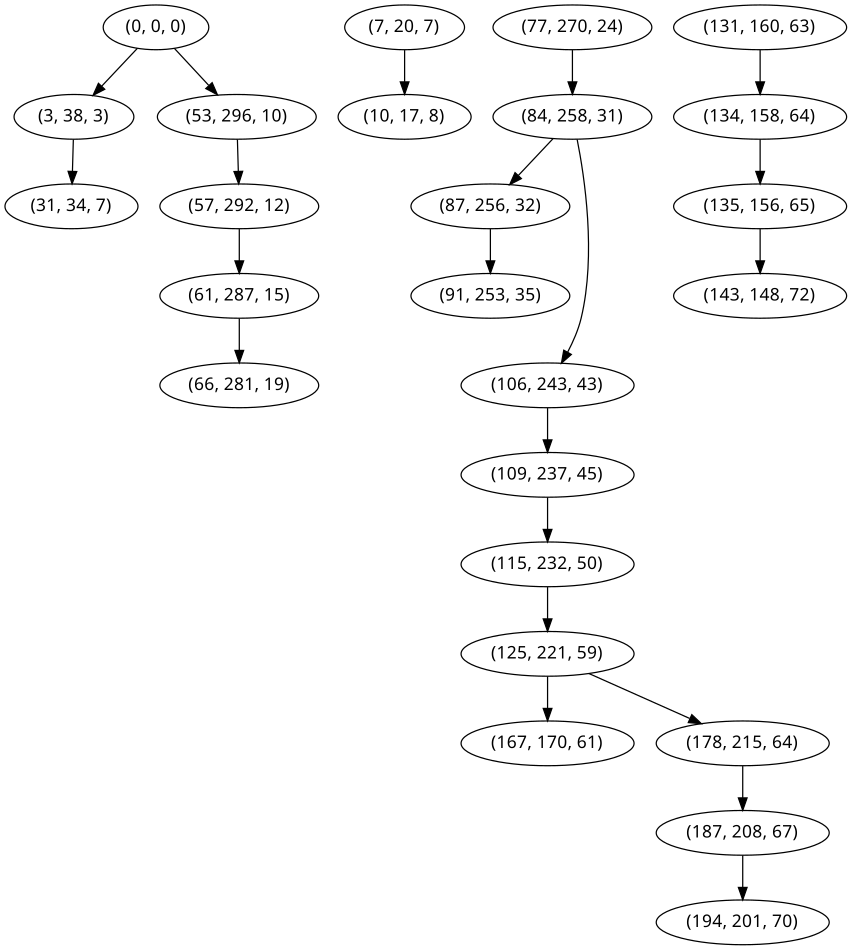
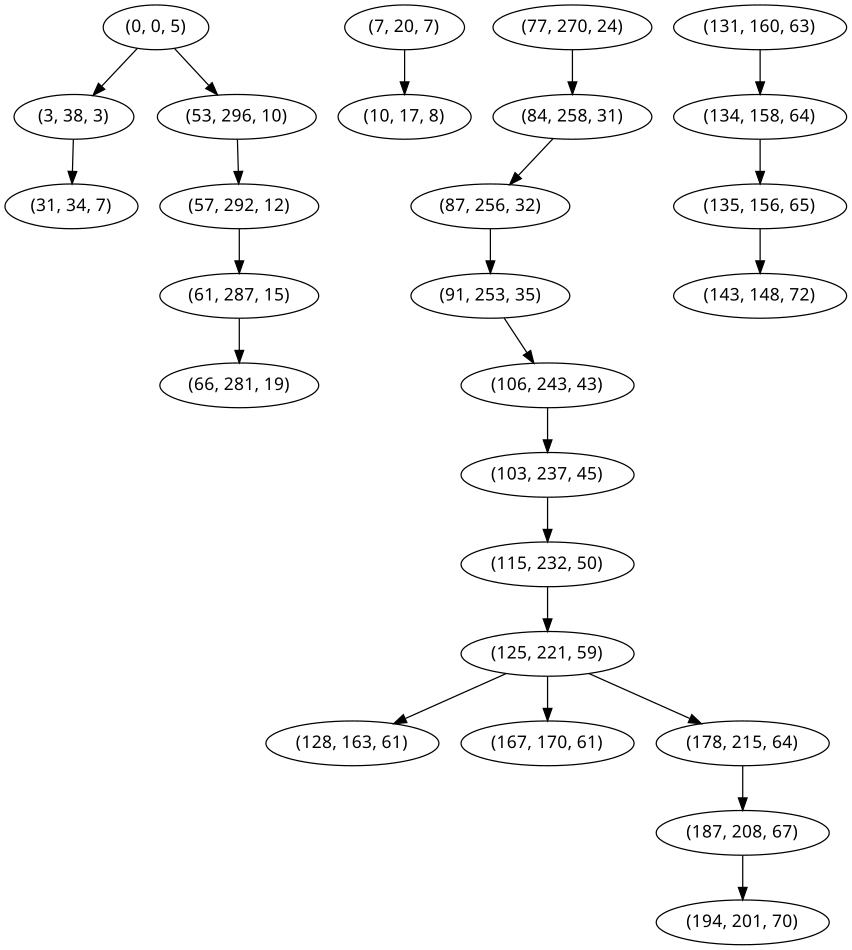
node "(0, 0, 0)": label "(0, 0, 0)" -> "(0, 0, 5)"
edge "(84, 258, 31)" -> "(106, 243, 43)": now "(91, 253, 35)" -> "(106, 243, 43)"
node "(109, 237, 45)": label "(109, 237, 45)" -> "(103, 237, 45)"
node "(128, 163, 61)": added
